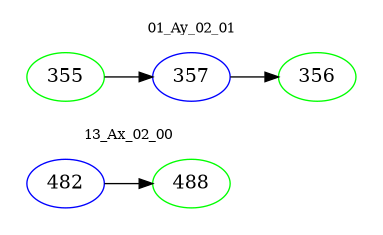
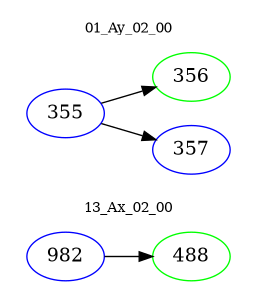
cluster "01_Ay_02_01": label "01_Ay_02_01" -> "01_Ay_02_00"
node "355": color green -> blue
edge "357" -> "356": now "355" -> "356"
node "482": label "482" -> "982"
